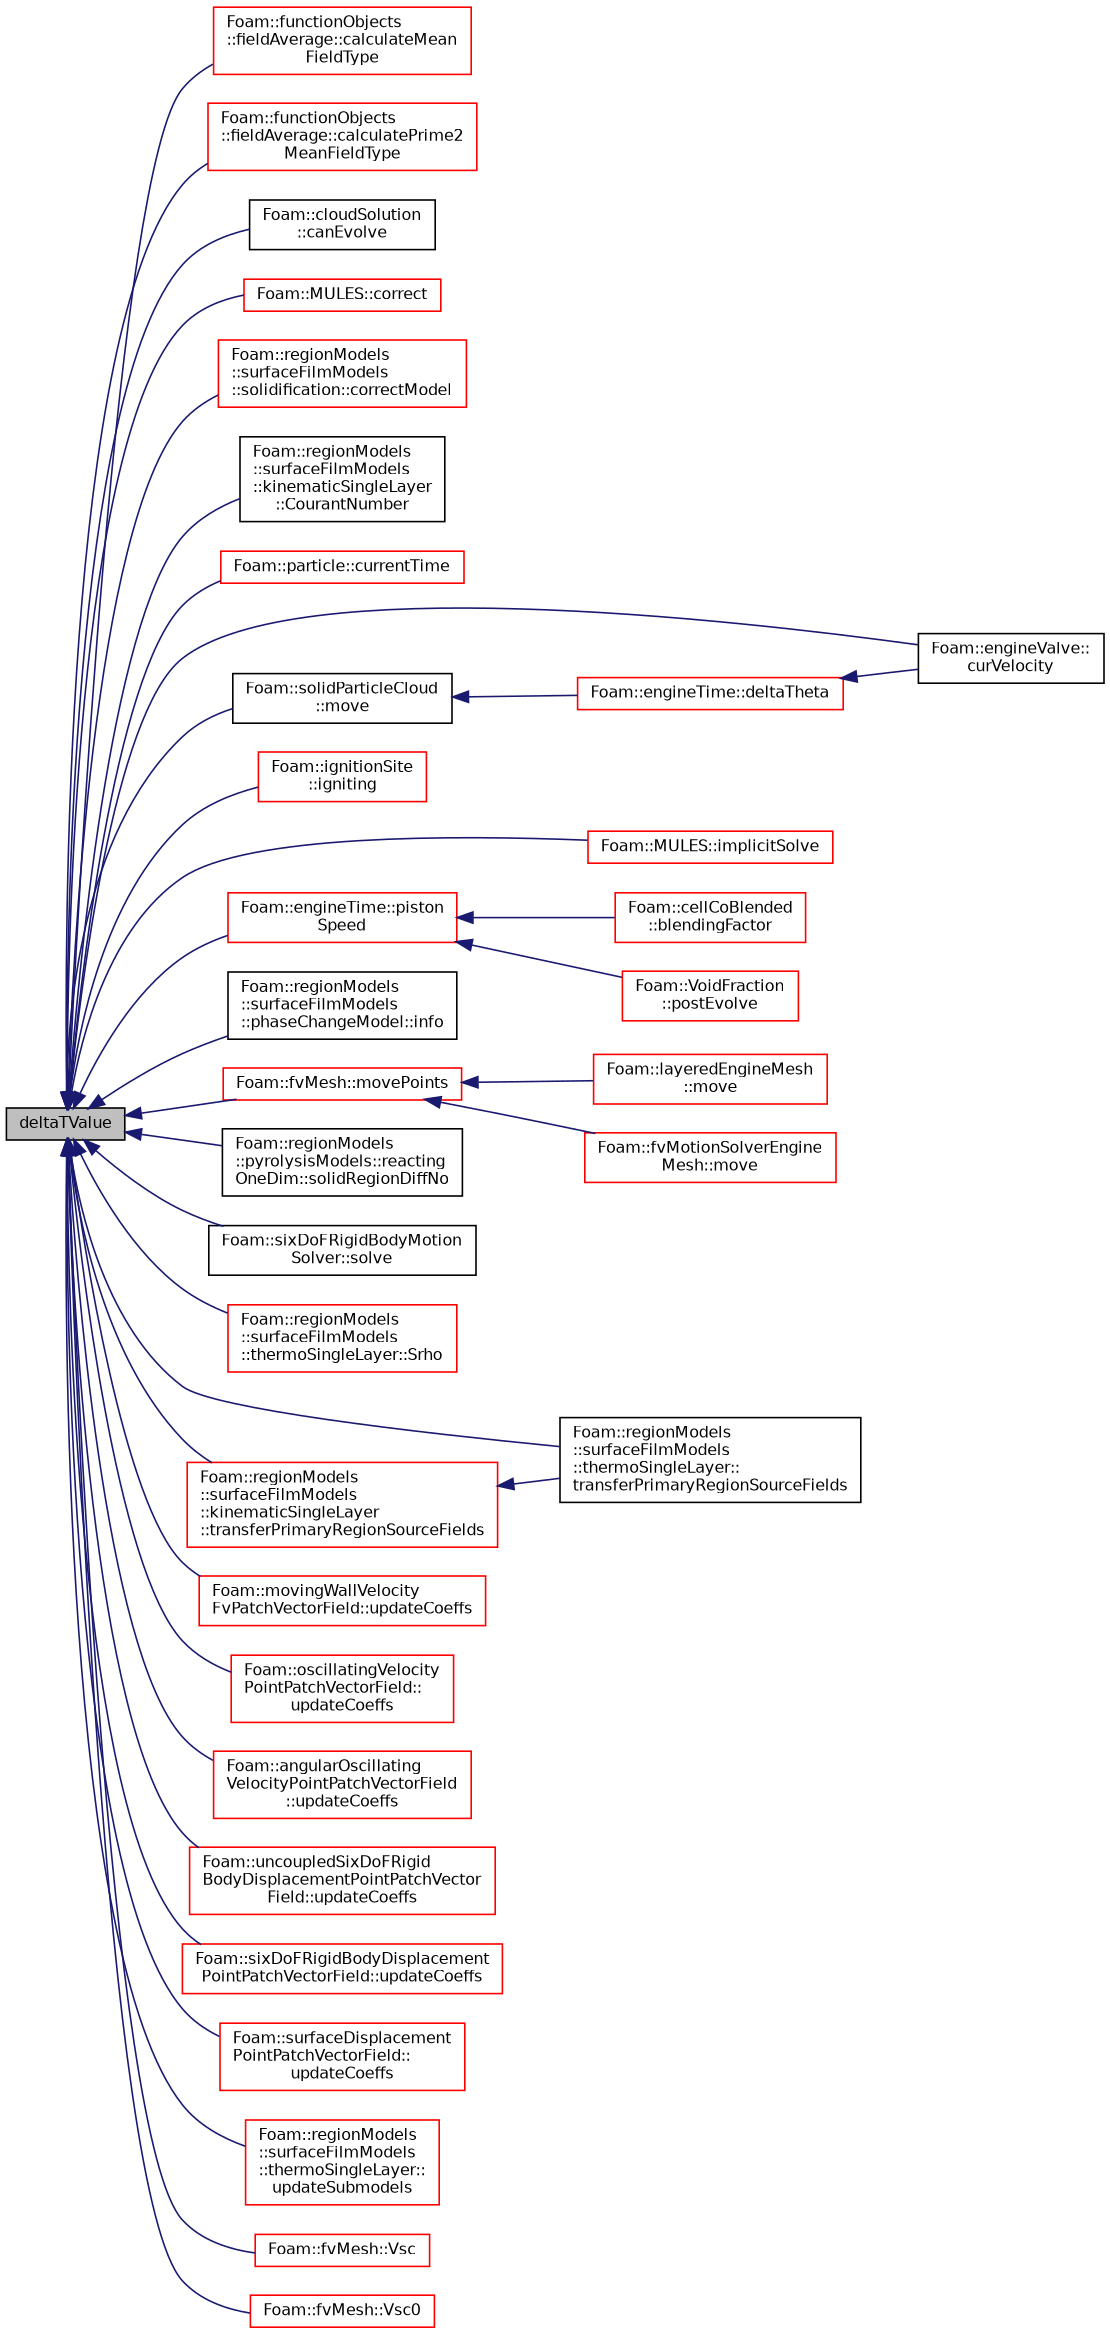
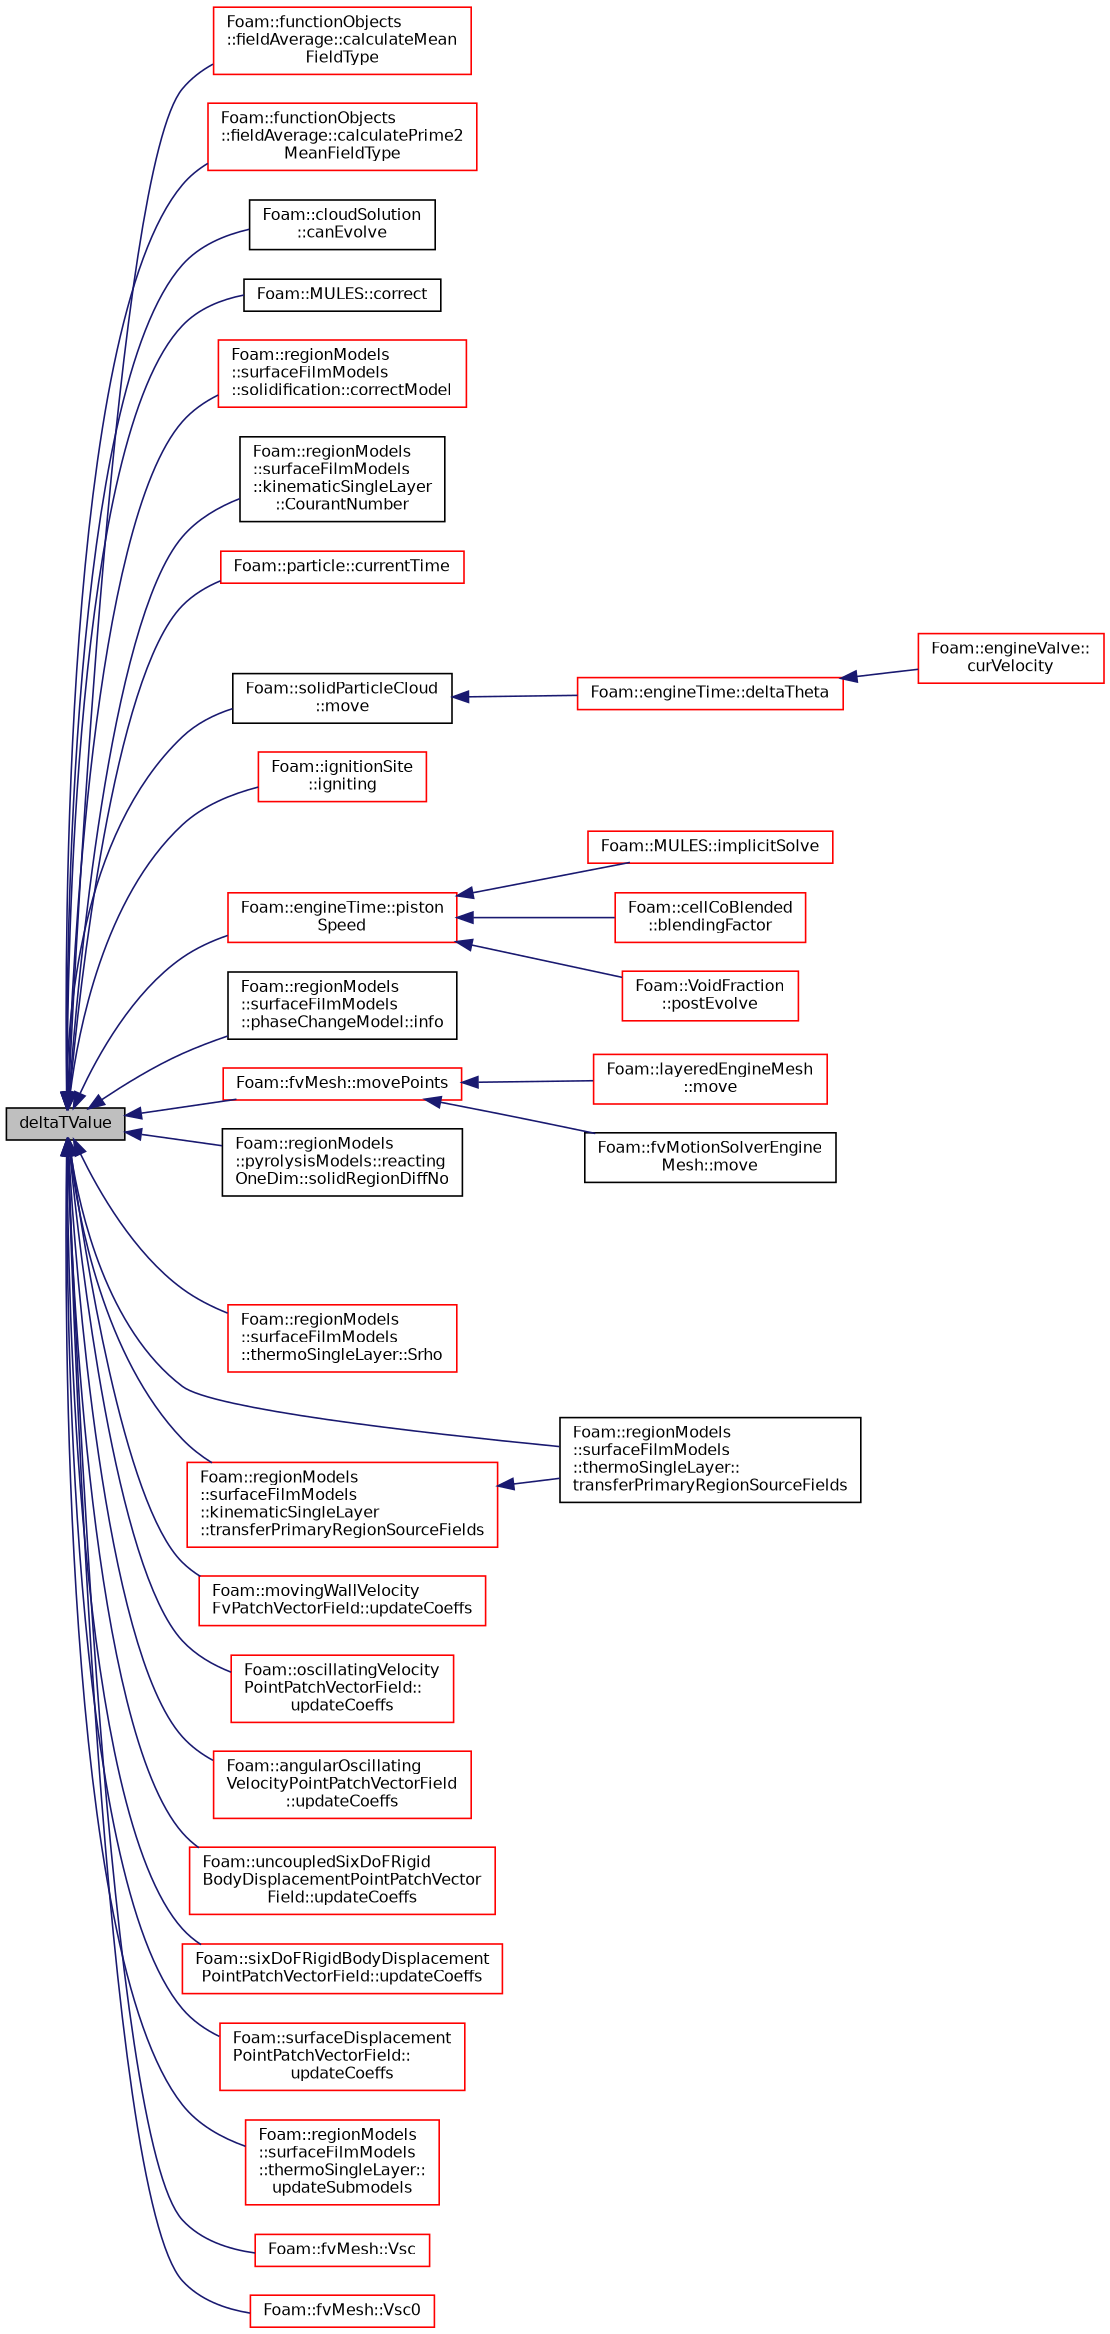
node "Foam::MULES::correct": color red -> black
edge "Foam::engineValve:: curVelocity" -> "deltaTValue": removed
node "Foam::engineValve:: curVelocity": color black -> red
edge "Foam::MULES::implicitSolve" -> "deltaTValue": now "Foam::MULES::implicitSolve" -> "Foam::engineTime::piston Speed"
node "Foam::fvMotionSolverEngine Mesh::move": color red -> black
node "Foam::sixDoFRigidBodyMotion Solver::solve": removed
